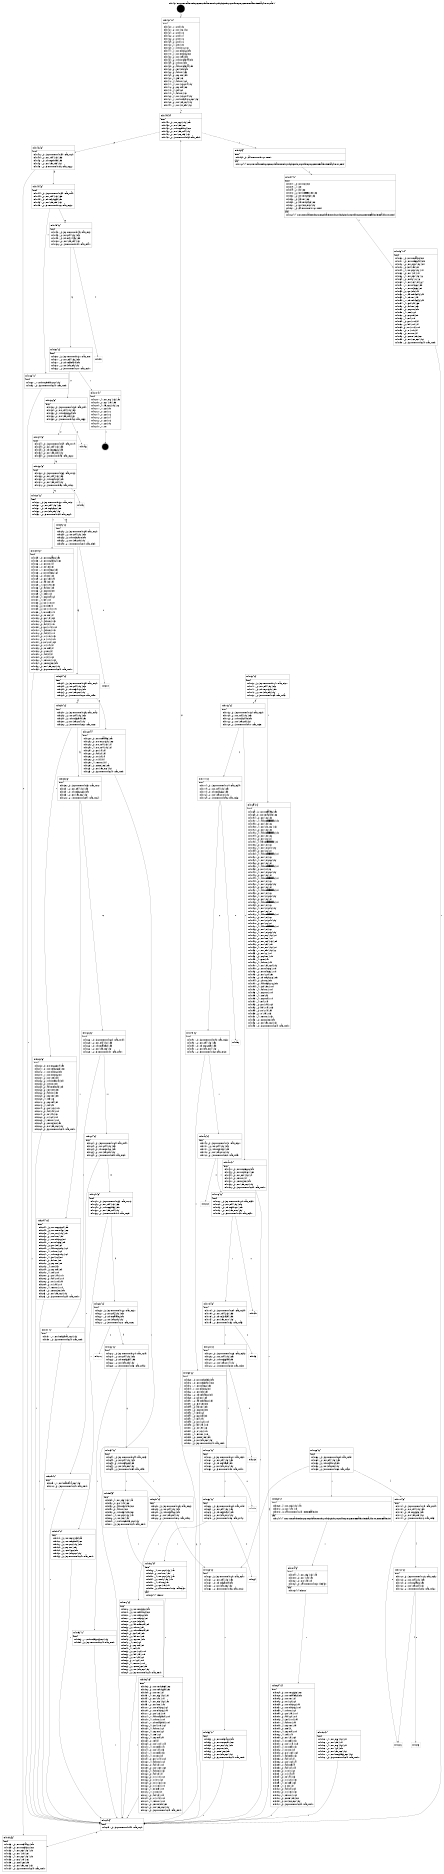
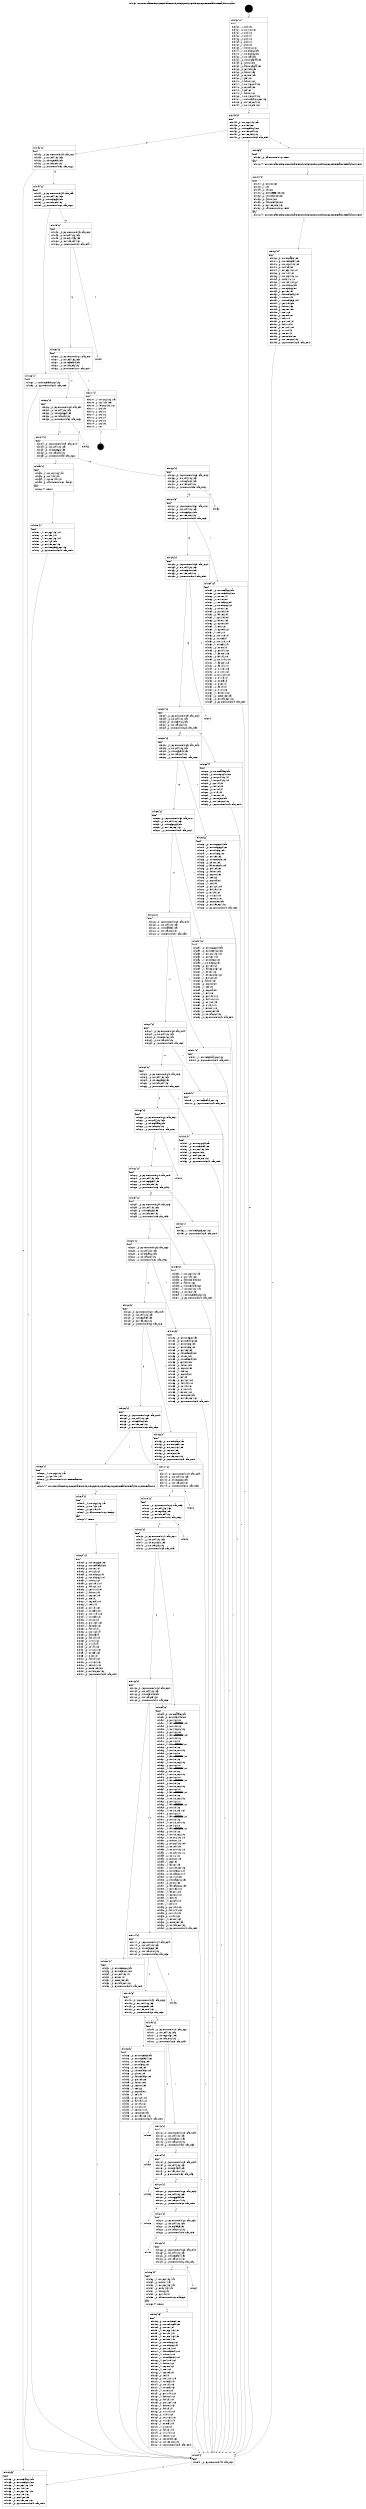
node "0x401af2 [16]": added
edge "0x4016e8 [28]" -> "0x4016cc [28]": reversed
edge "0x401def [39]" -> "0x401bc6 [29]": now "0x401def [39]" -> "0x40224b [5]"
edge "0x401720 [28]" -> "0x402213": now "0x401720 [28]" -> "0x40173c [28]"
